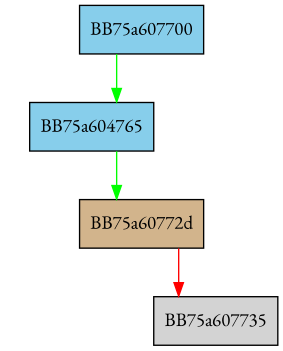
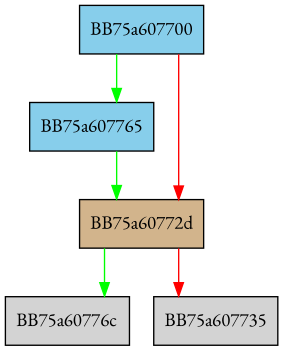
edge "BB75a607700" -> "BB75a60772d": added
node "BB75a604765": label "BB75a604765" -> "BB75a607765"
node "BB75a60776c": added
